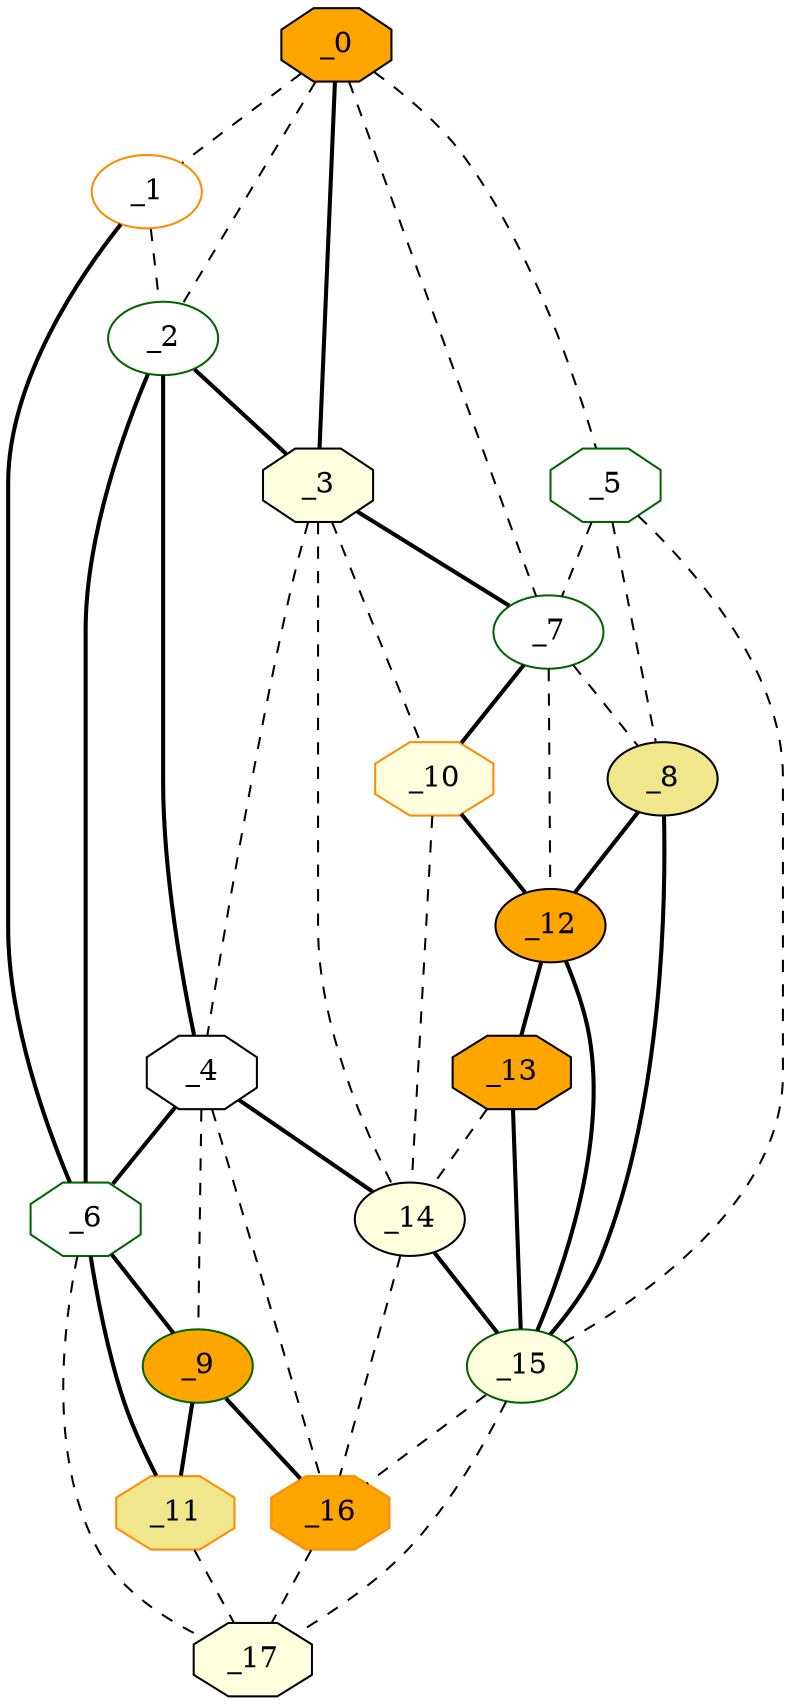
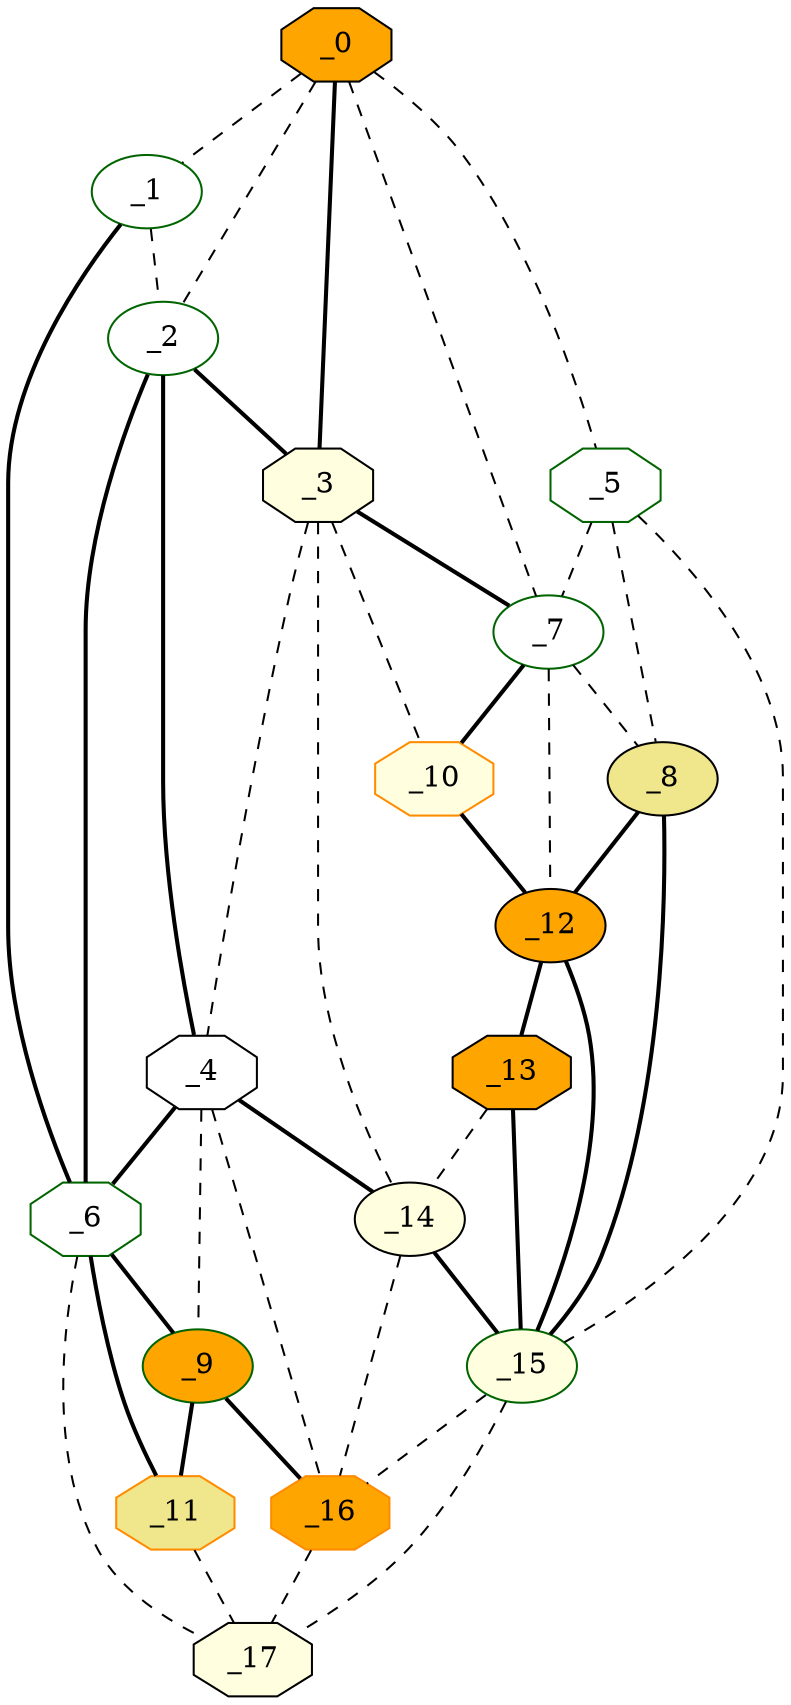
node "_1": color darkorange -> darkgreen
edge "_10" -- "_14": removed
